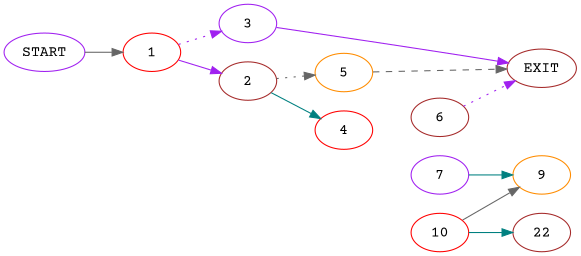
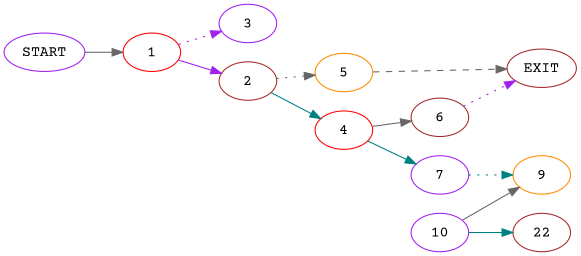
edge "3" -> "EXIT": removed
edge "4" -> "6": added
edge "4" -> "7": added
edge "7" -> "9": style solid -> dotted
node "10": color red -> purple
